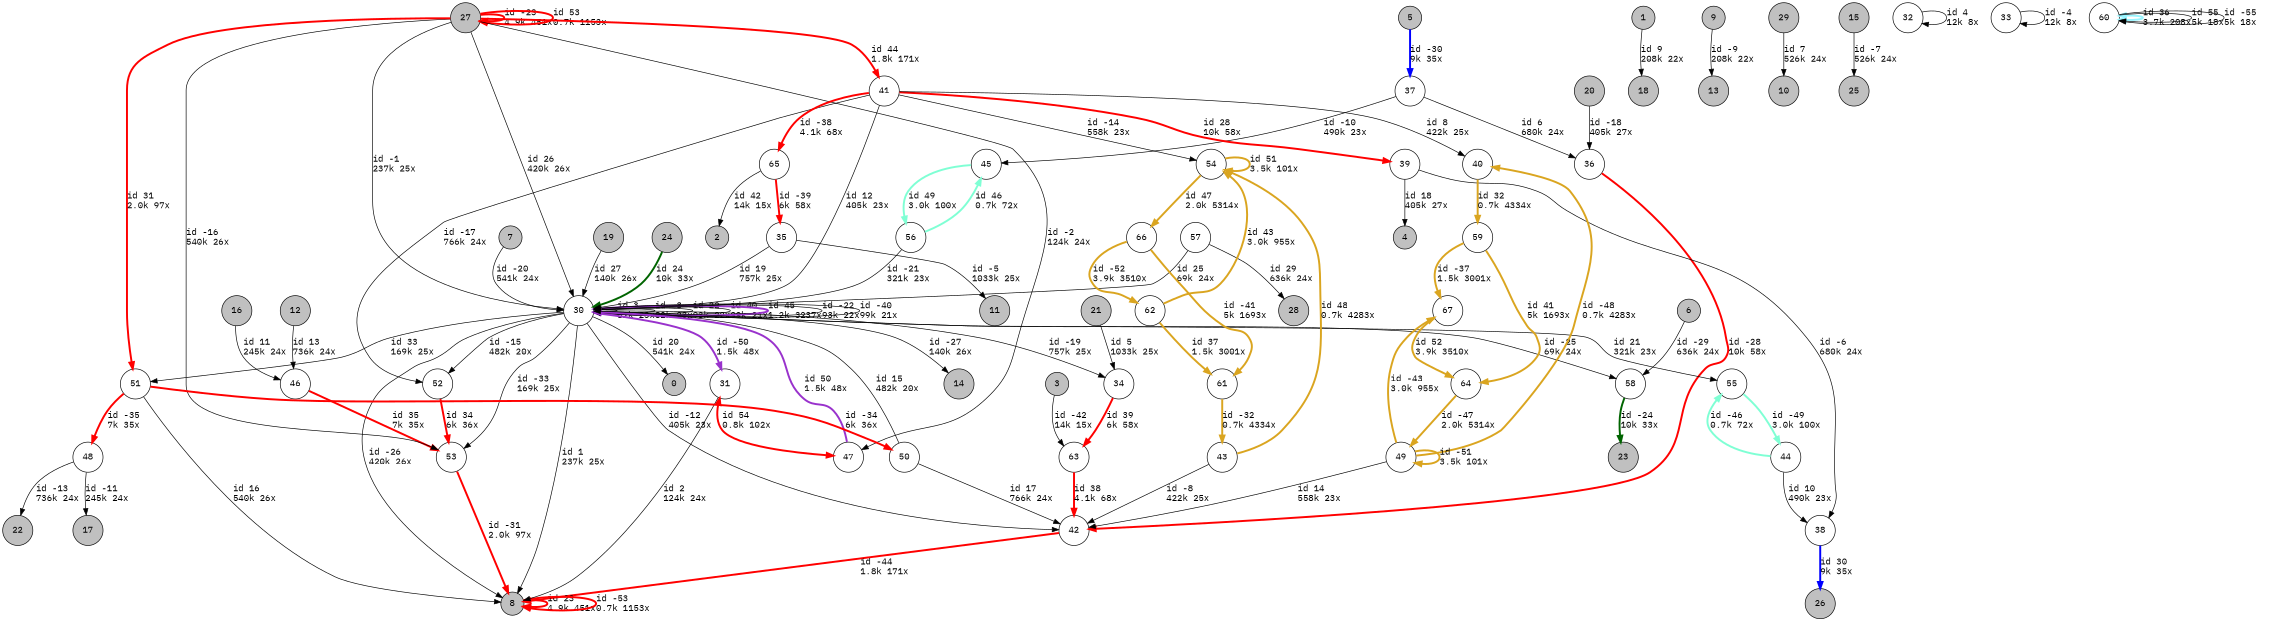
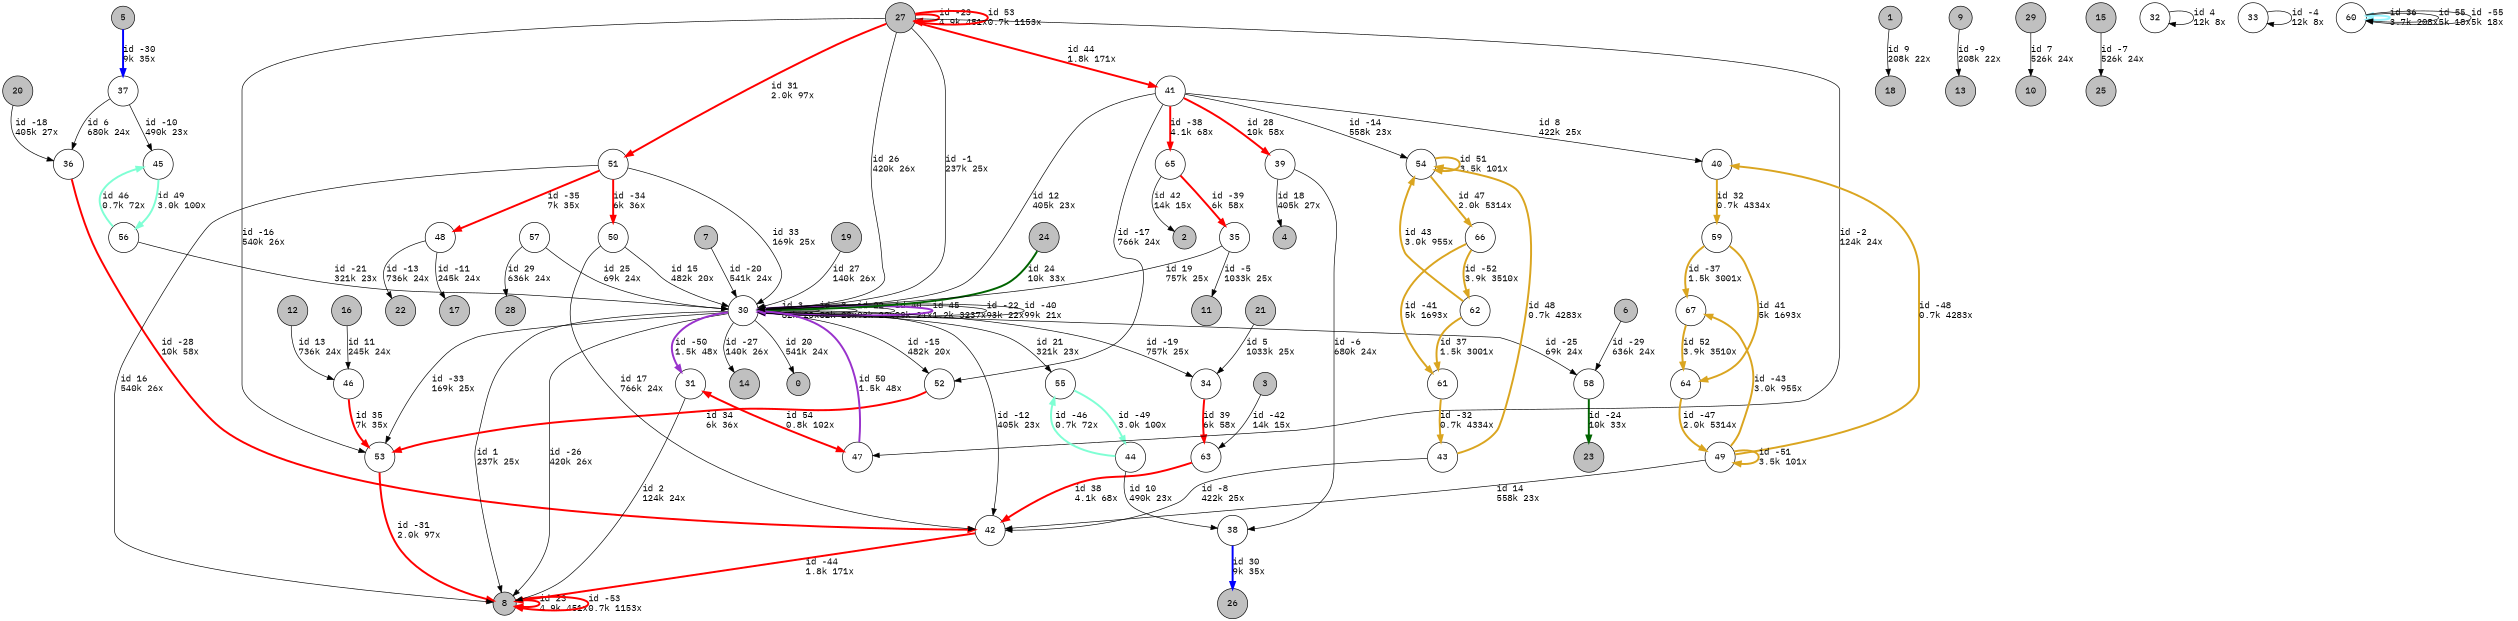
edge "30" -> "51": reversed
